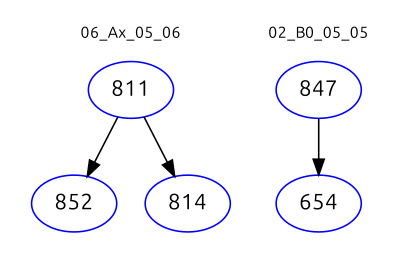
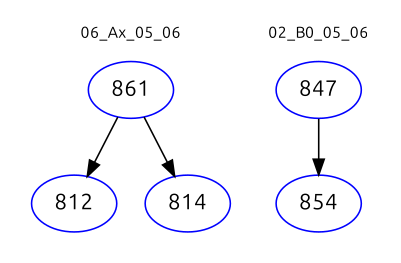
cluster "02_B0_05_05": label "02_B0_05_05" -> "02_B0_05_06"
node "811": label "811" -> "861"
node "852": label "852" -> "812"
node "654": label "654" -> "854"
